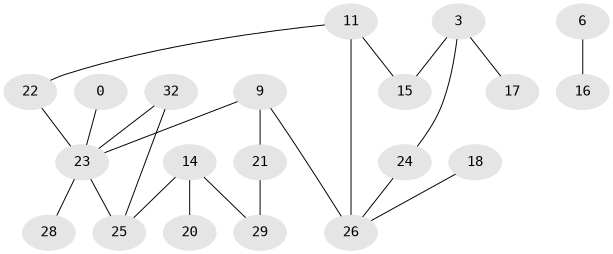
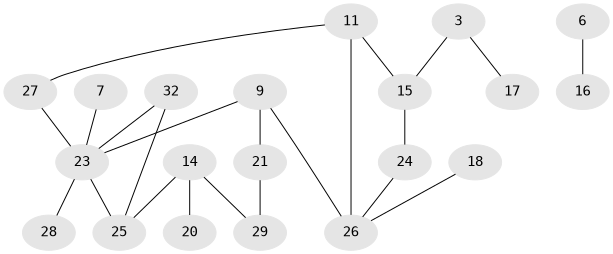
node "22": label "22" -> "27"
node "0": label "0" -> "7"
edge "3" -- "24": now "15" -- "24"
